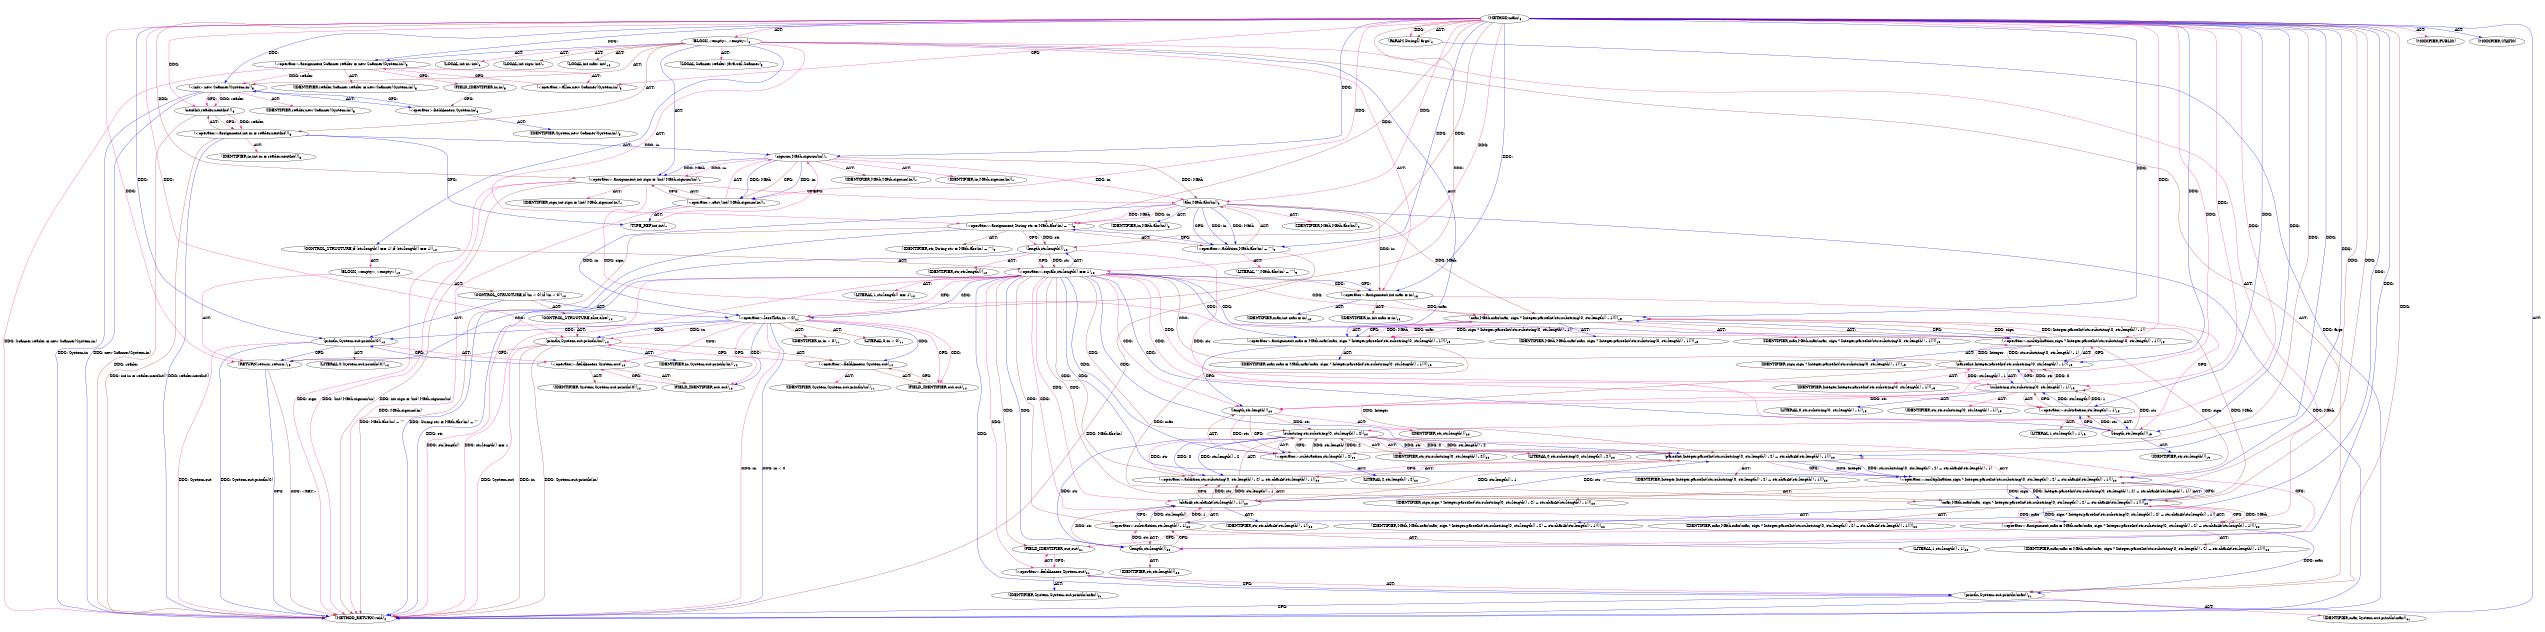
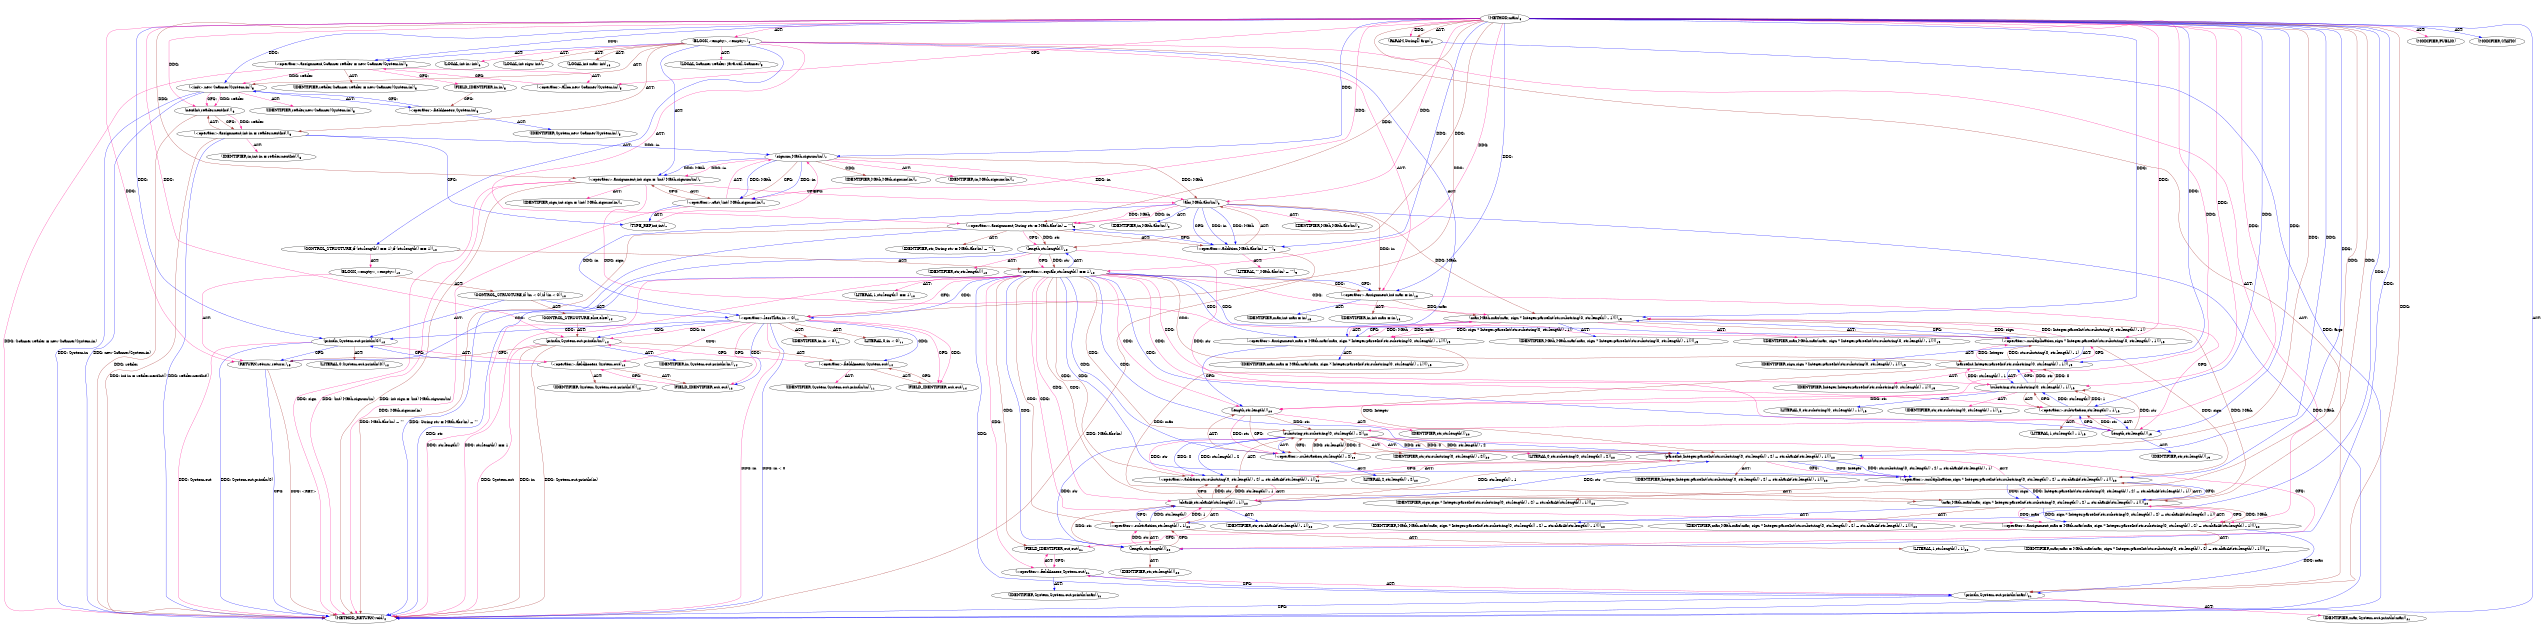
edge "(signum,Math.signum(in))" -> "(IDENTIFIER,Math,Math.signum(in))": label "AST: " -> "CDG: "
